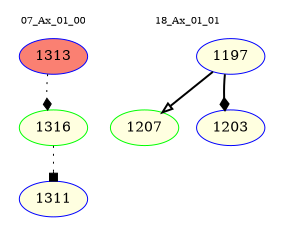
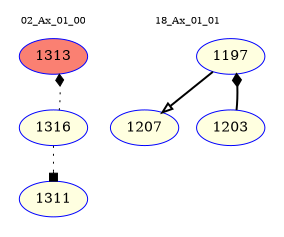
cluster "07_Ax_01_00": label "07_Ax_01_00" -> "02_Ax_01_00"
edge "1313" -> "1316": reversed
edge "1197" -> "1203": reversed
node "1316": color green -> blue
node "1207": color green -> blue
